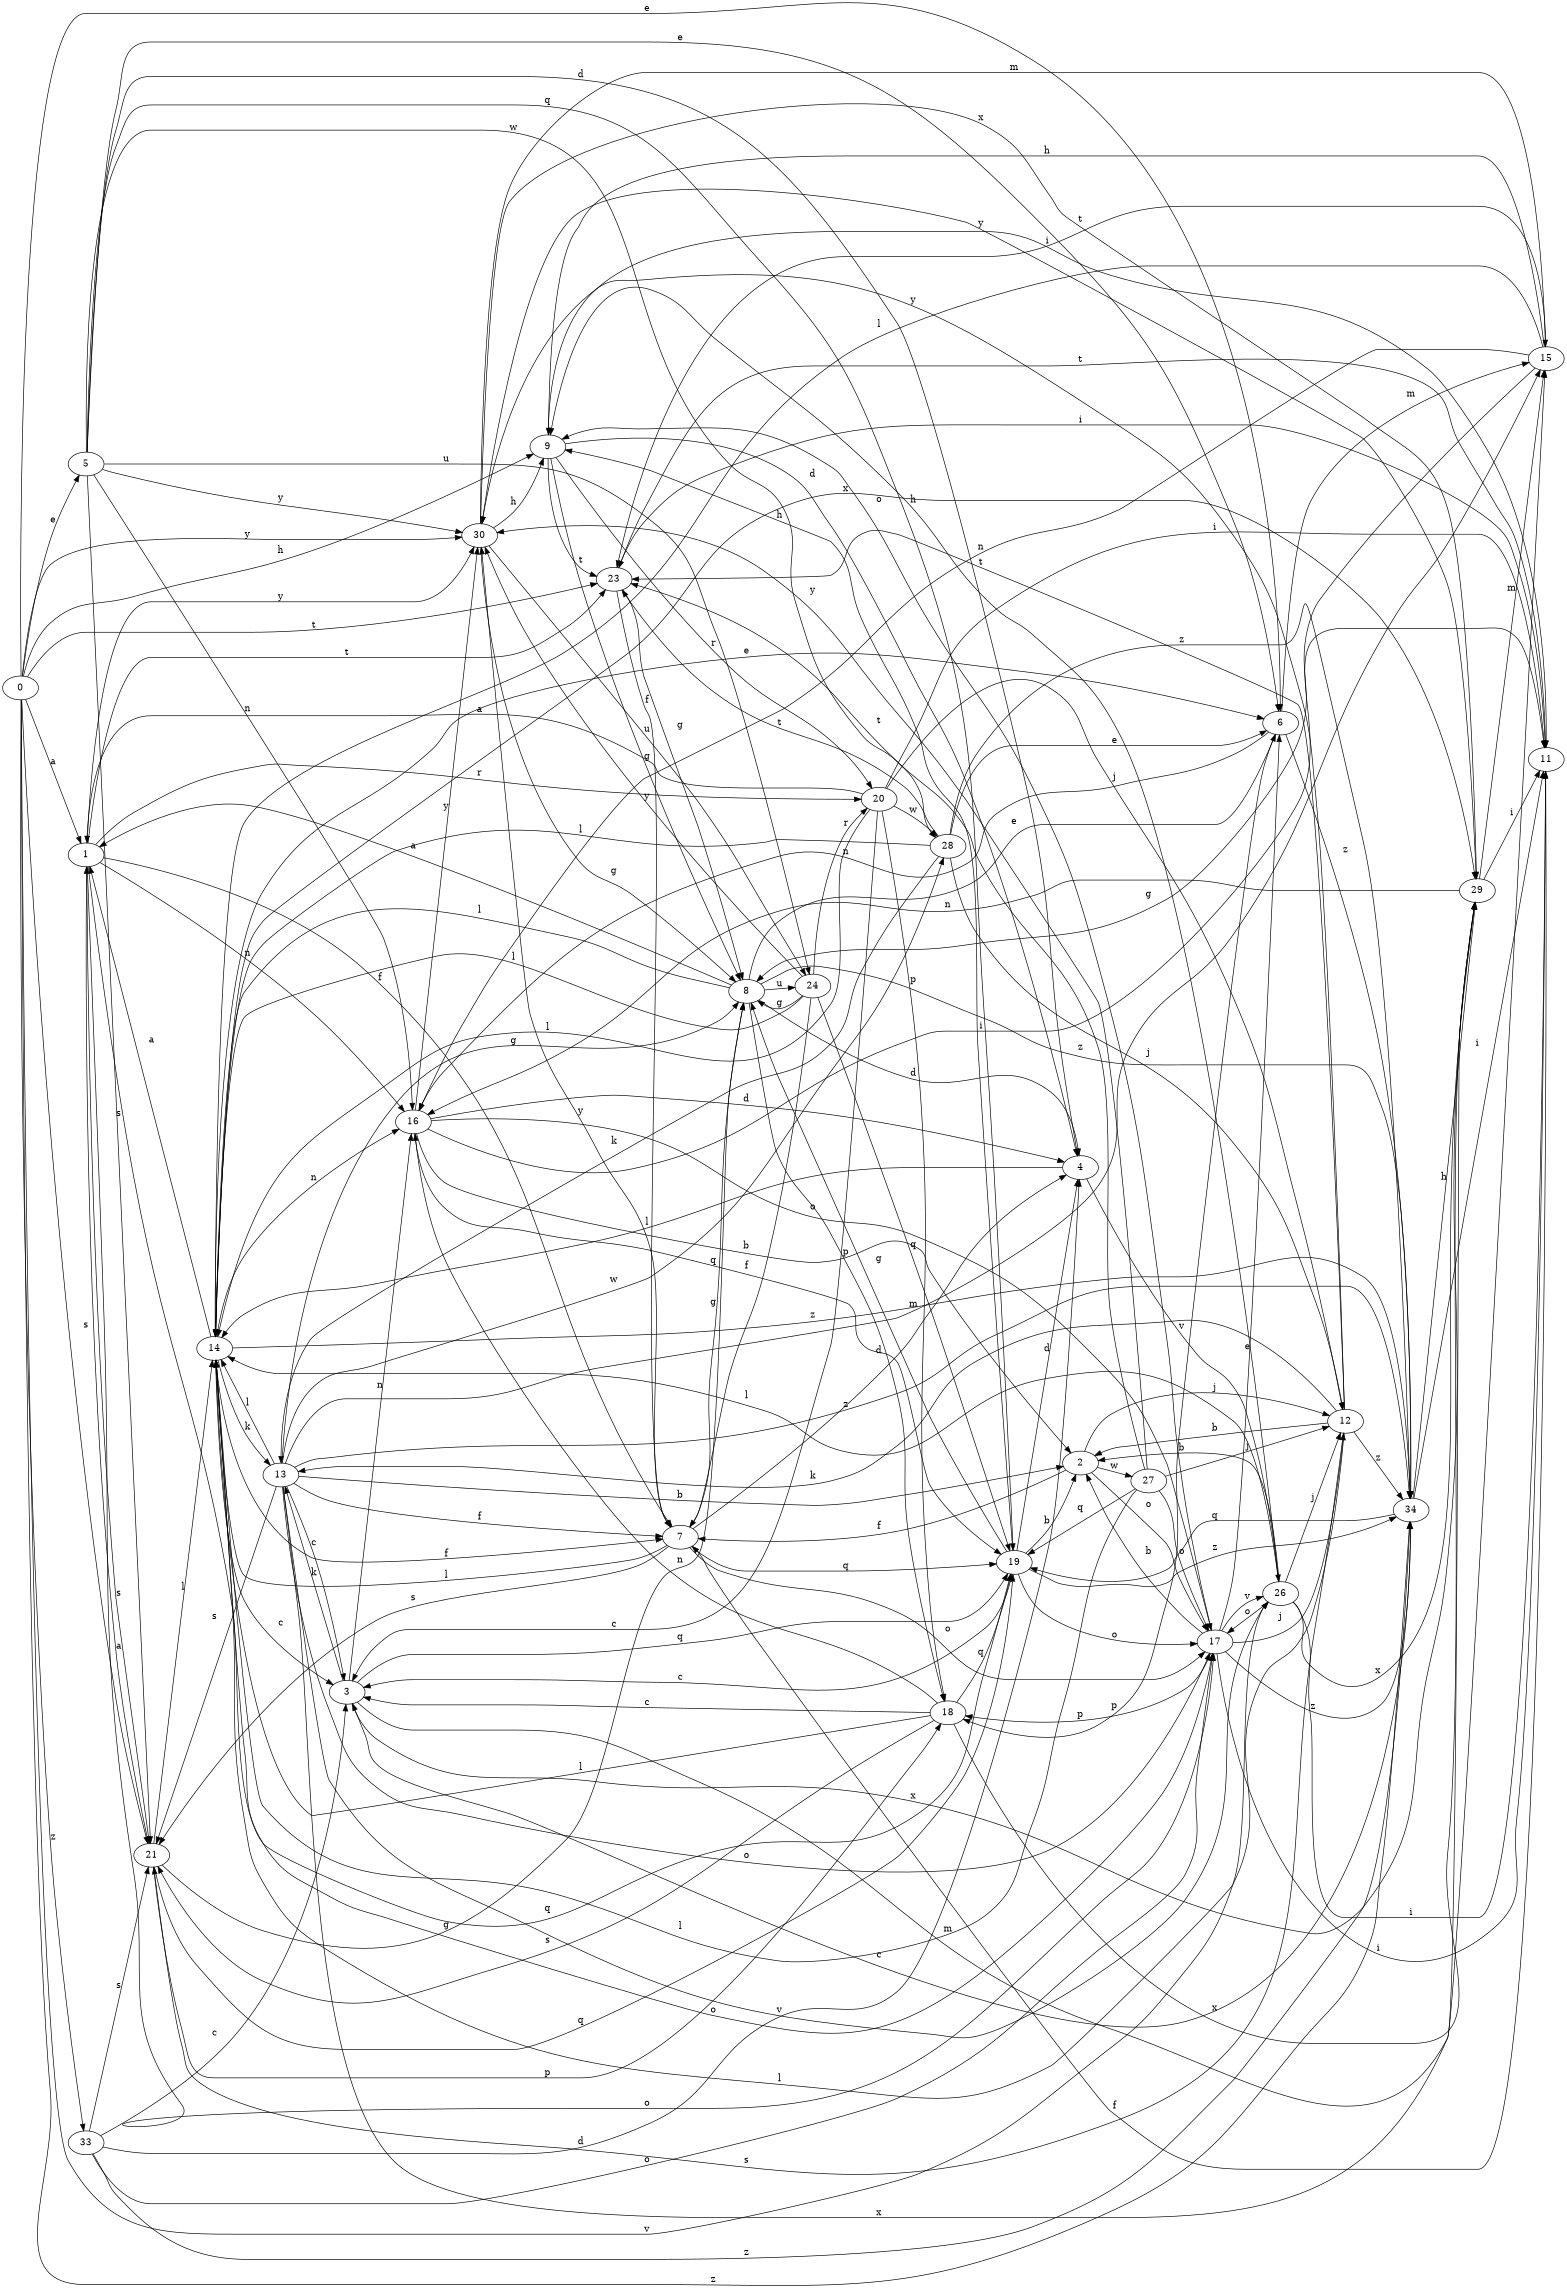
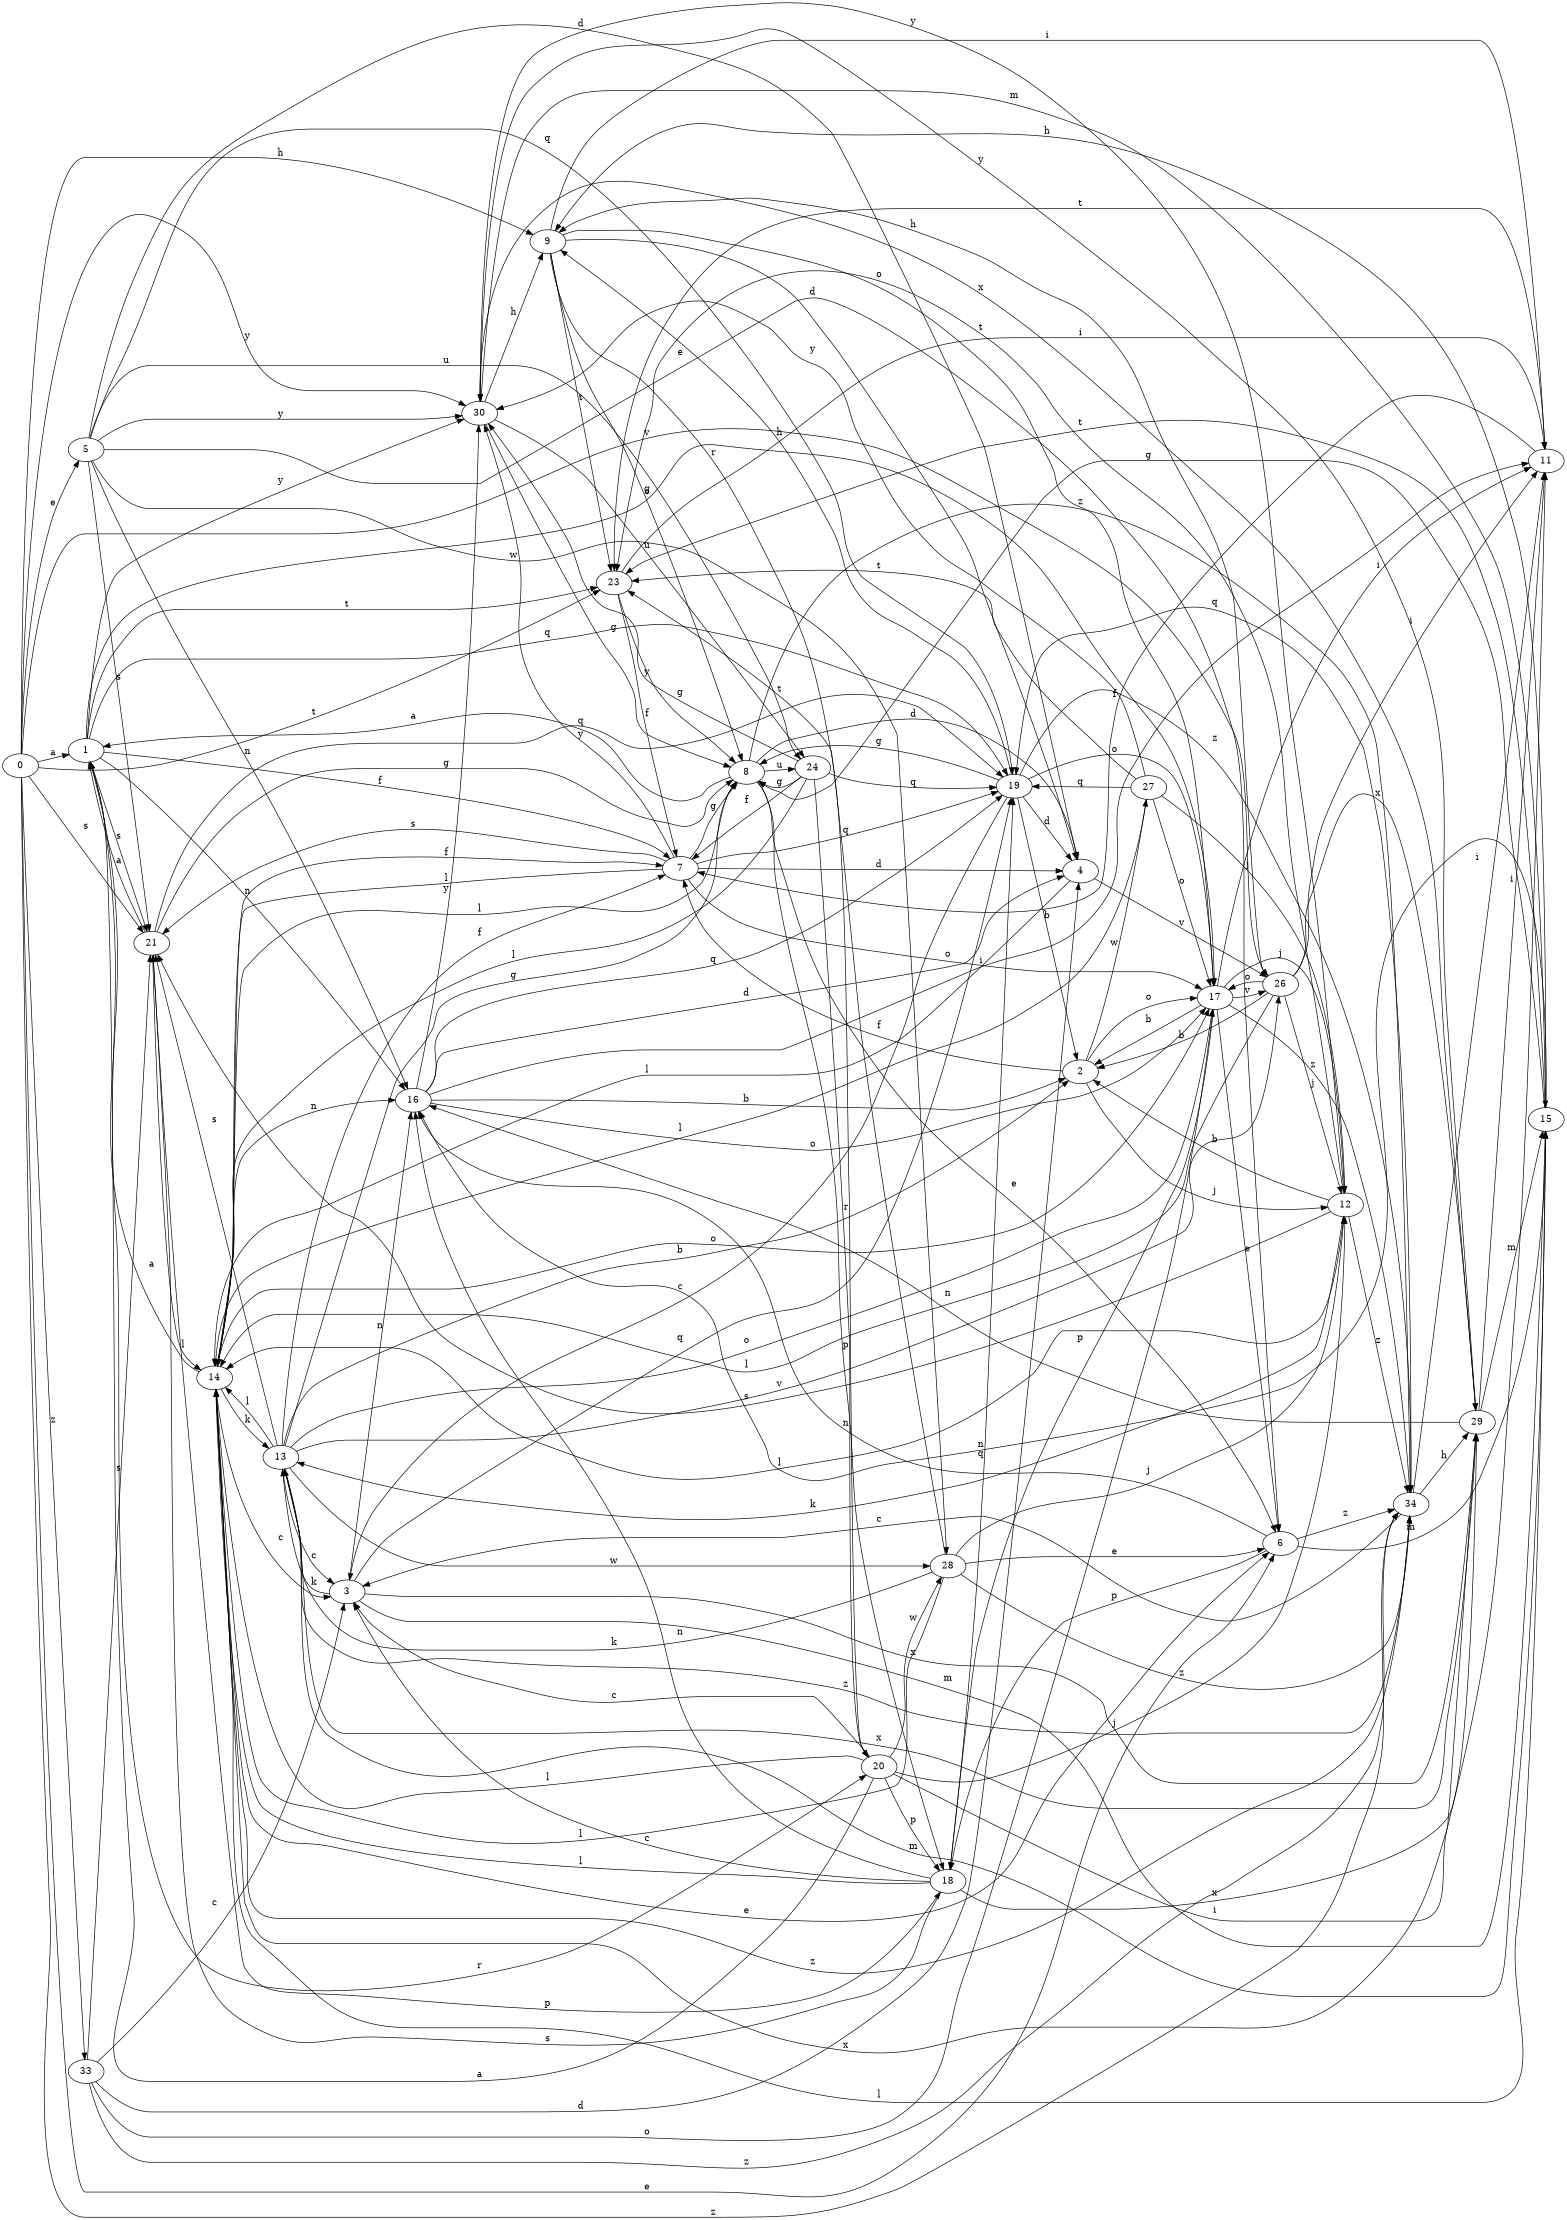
edge "17" -> "9": reversed
